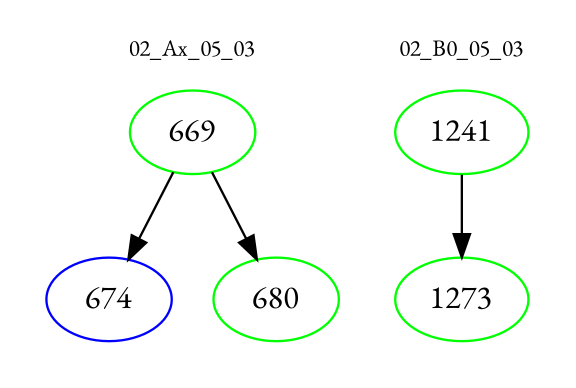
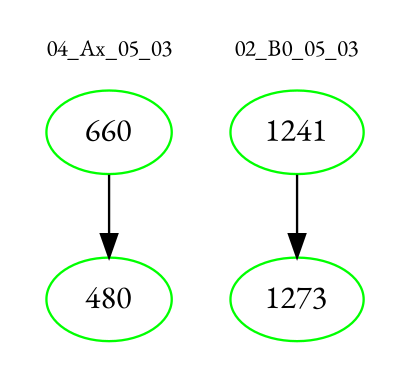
cluster "02_Ax_05_03": label "02_Ax_05_03" -> "04_Ax_05_03"
node "669": label "669" -> "660"
node "674": removed
node "680": label "680" -> "480"
